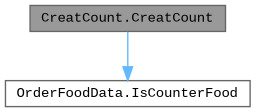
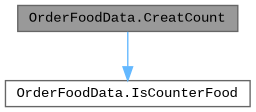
node "CreatCount.CreatCount": label "CreatCount.CreatCount" -> "OrderFoodData.CreatCount"
